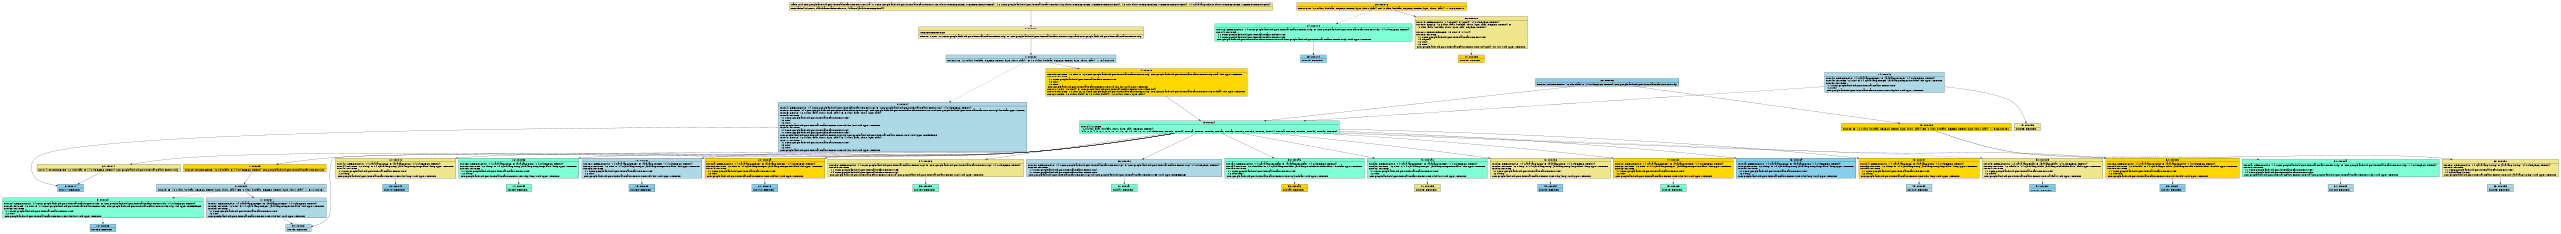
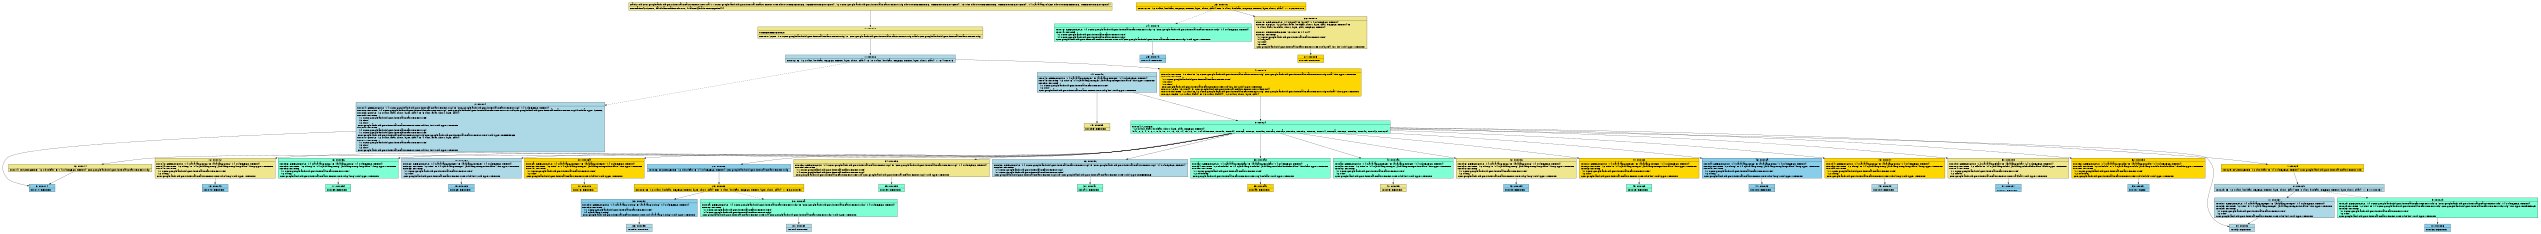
edge "28: 0x0086" -> "5: 0x0024": reversed
edge "5: 0x0024" -> "50: 0x00de": style dashed -> solid
node "32: 0x0090": fillcolor khaki -> skyblue
node "21: 0x0073": fillcolor skyblue -> gold
node "47: 0x00d3": added
node "53: 0x00f1": text "0x00f1: RETURN" -> "0x00f1: AGET"
